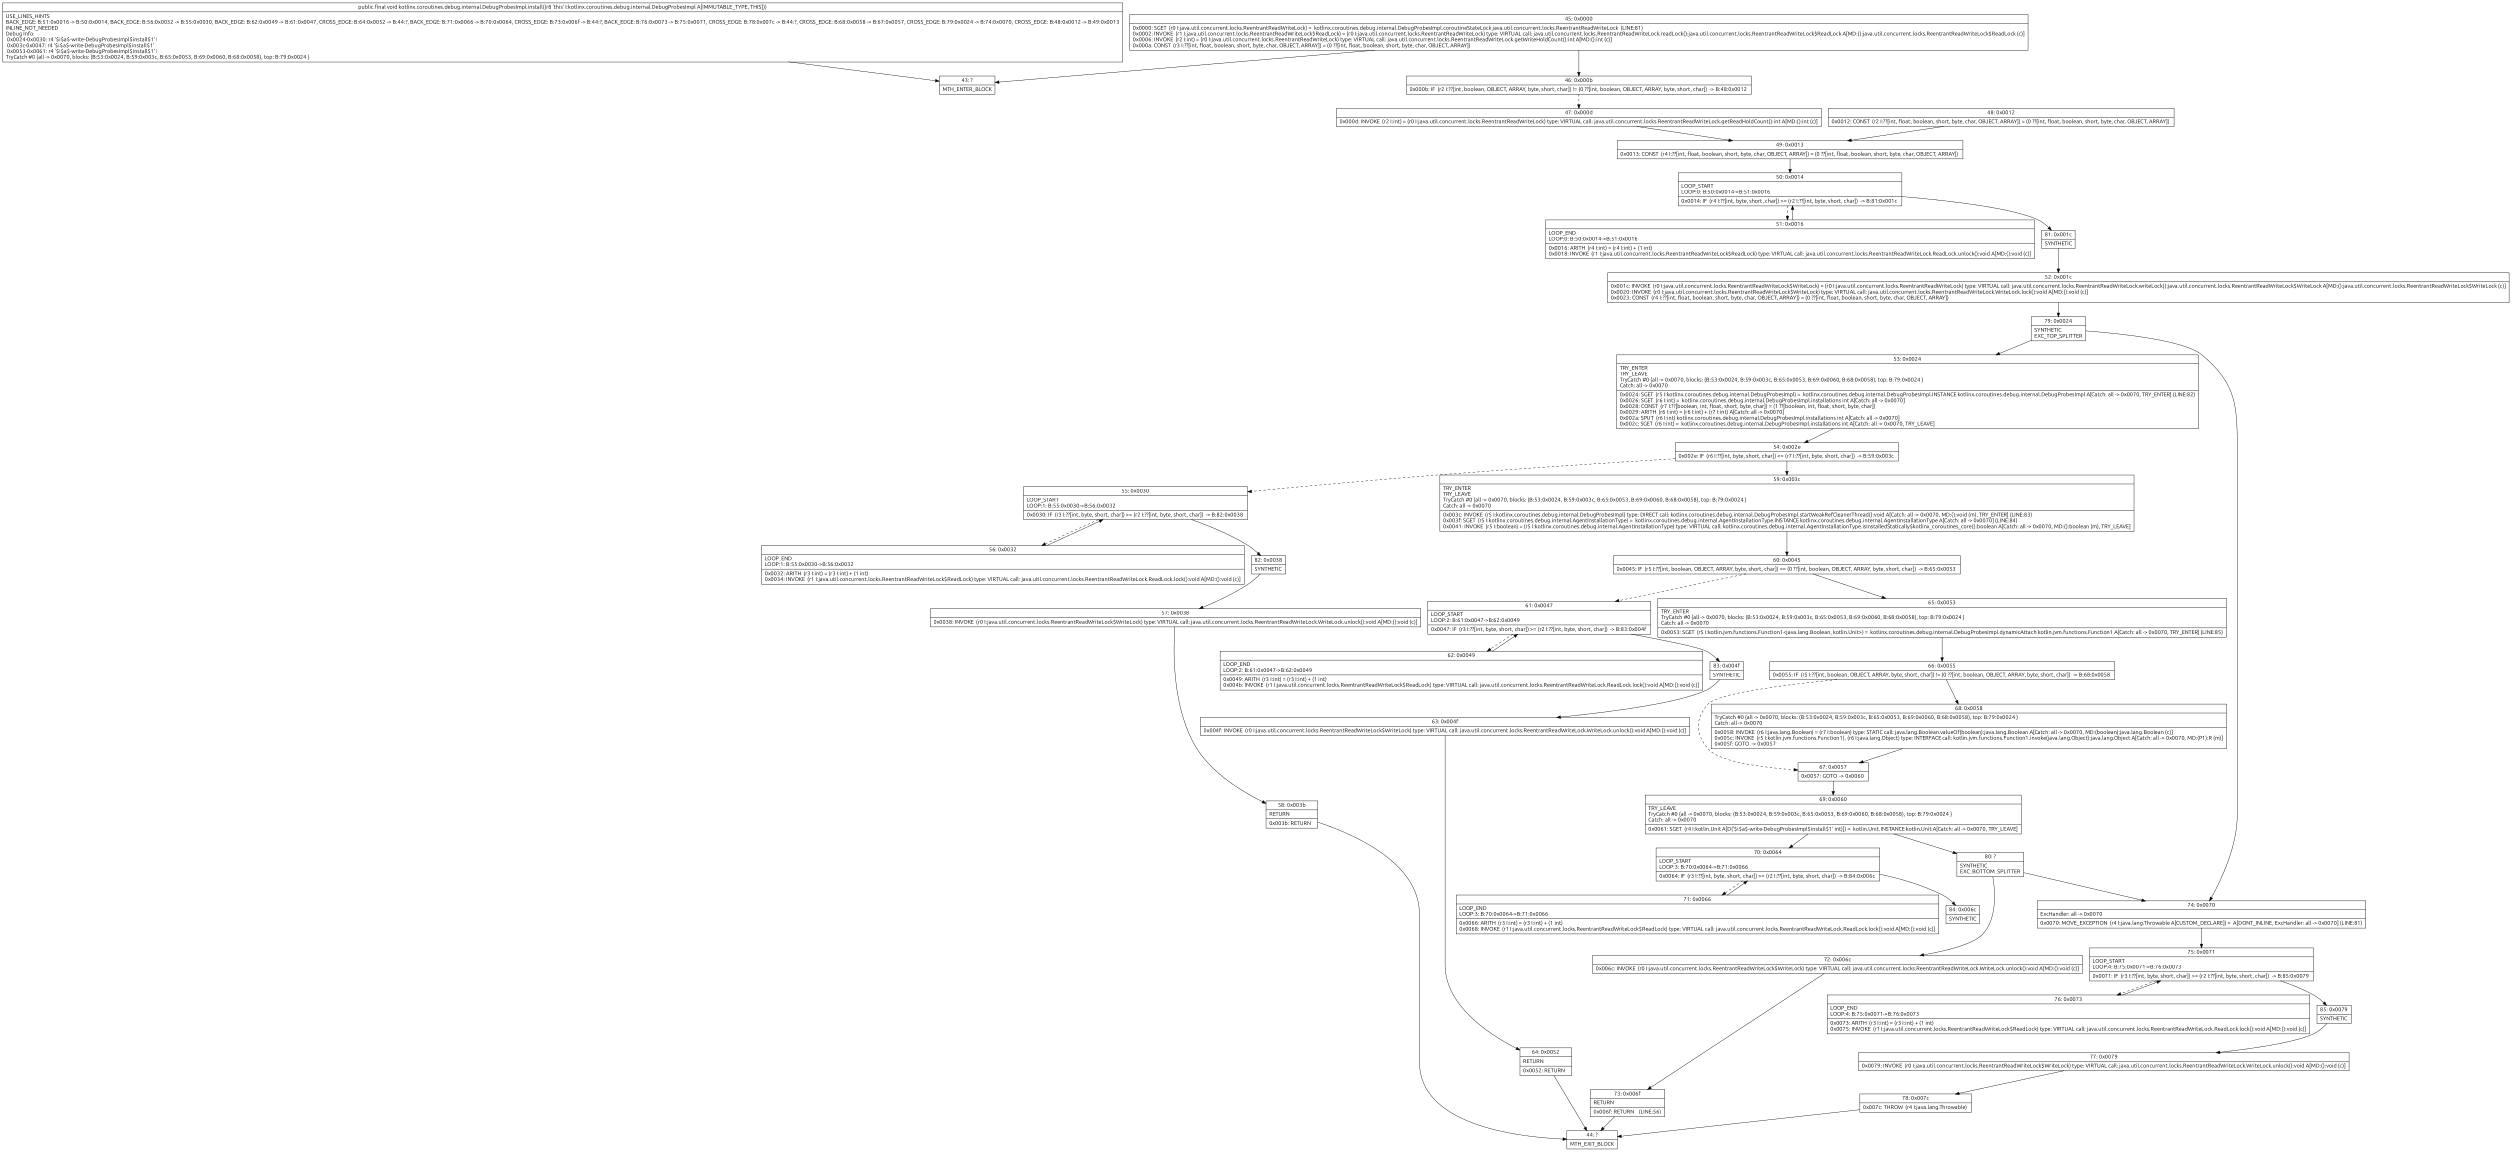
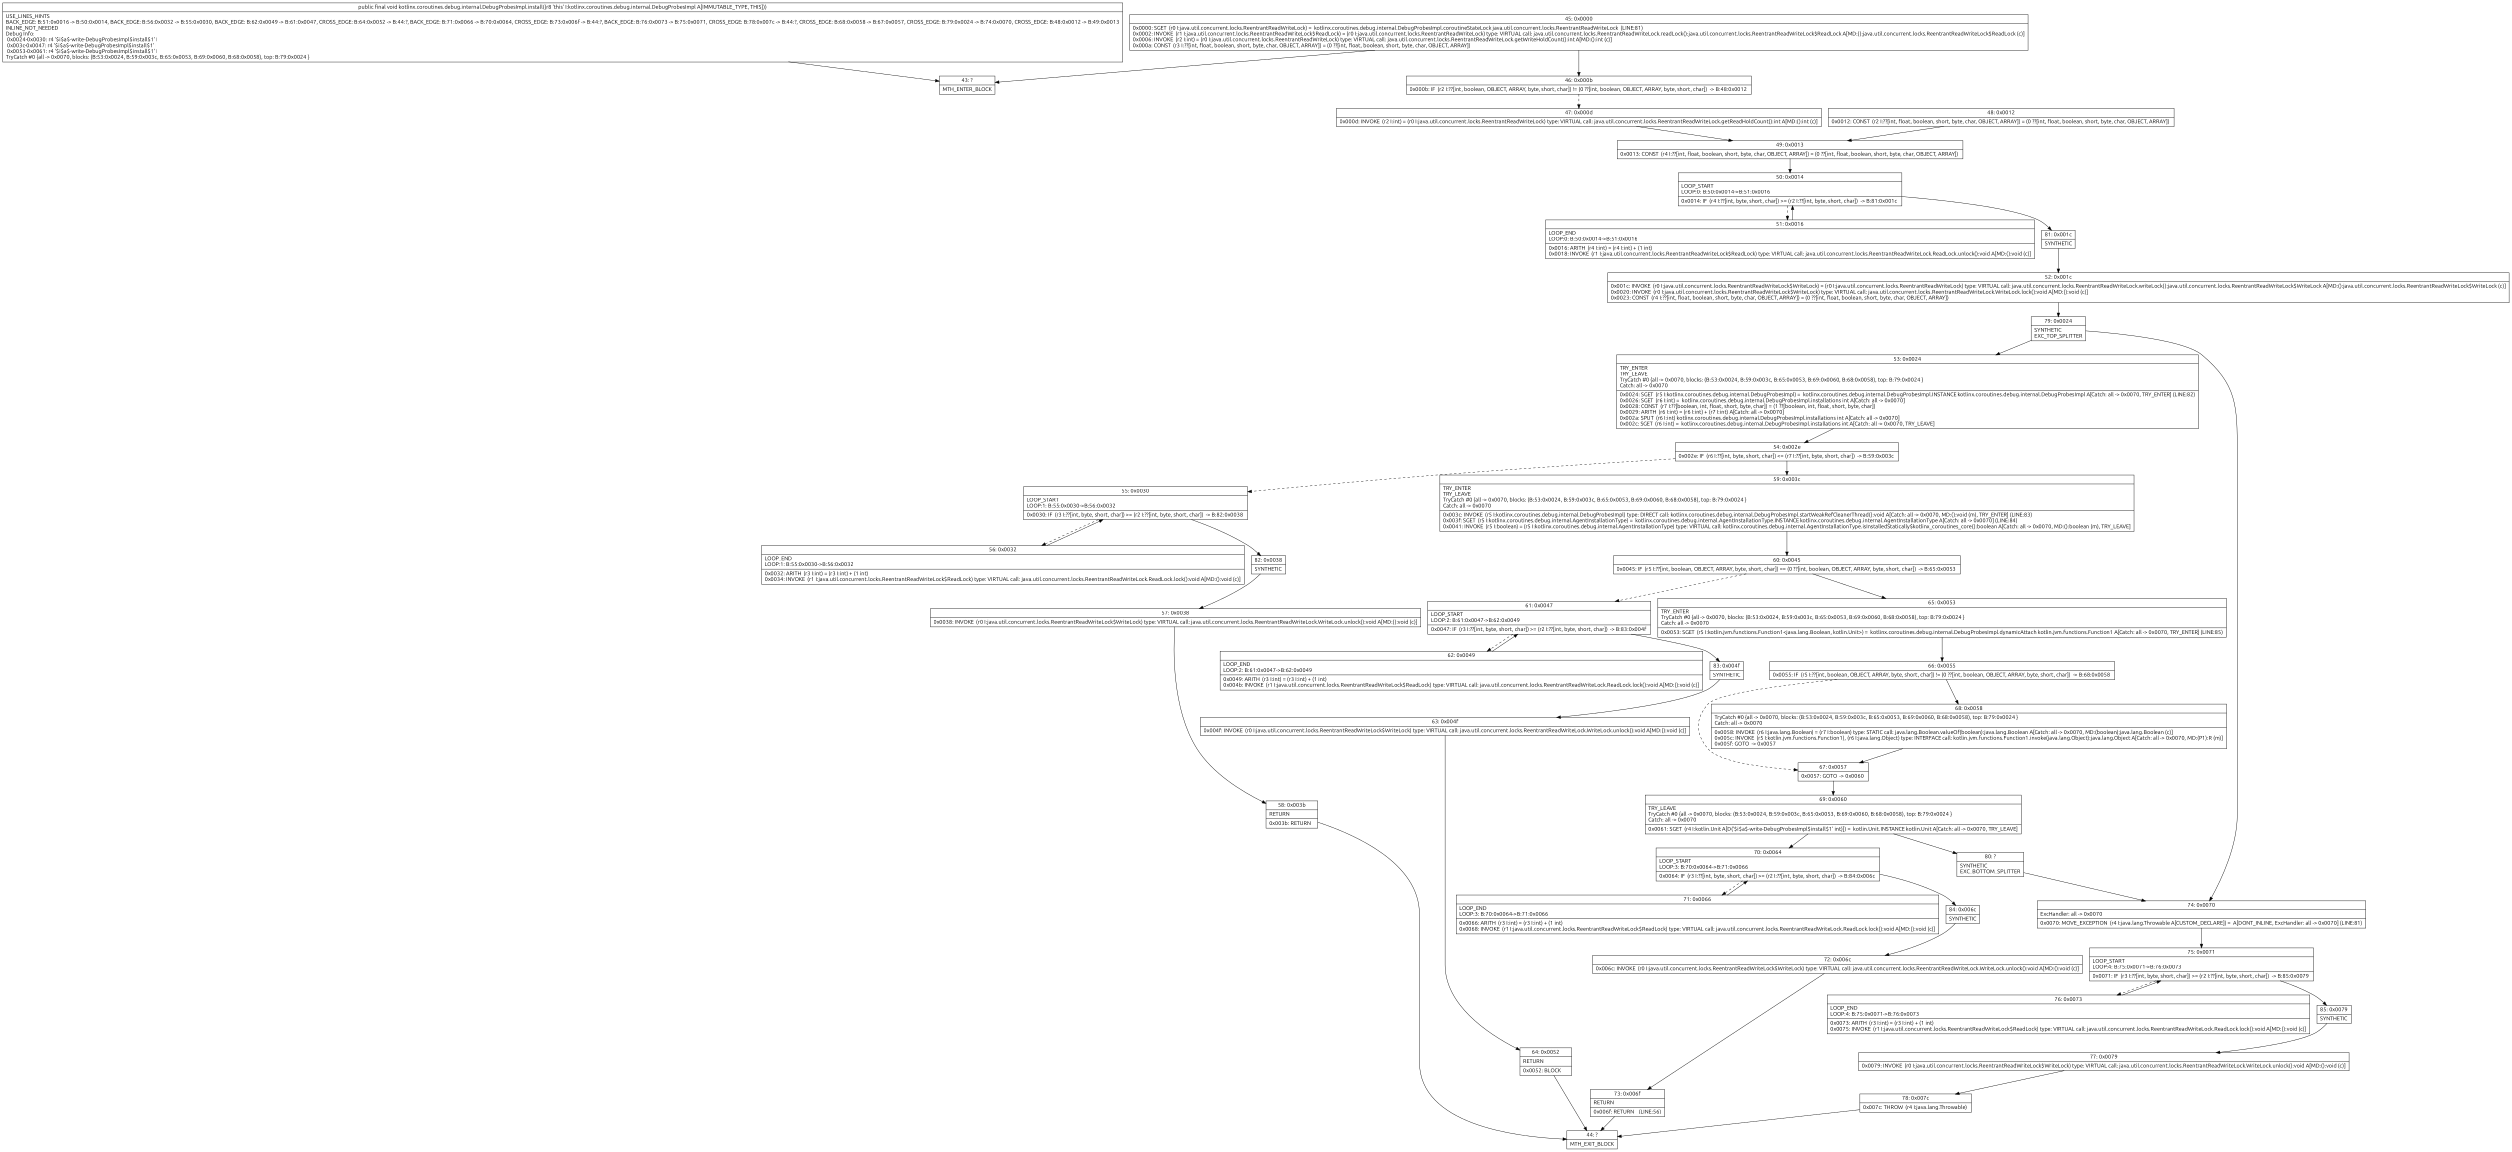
edge "80: ?" -> "72: 0x006c": now "84: 0x006c" -> "72: 0x006c"
node "64: 0x0052": text "0x0052: RETURN" -> "0x0052: BLOCK"
